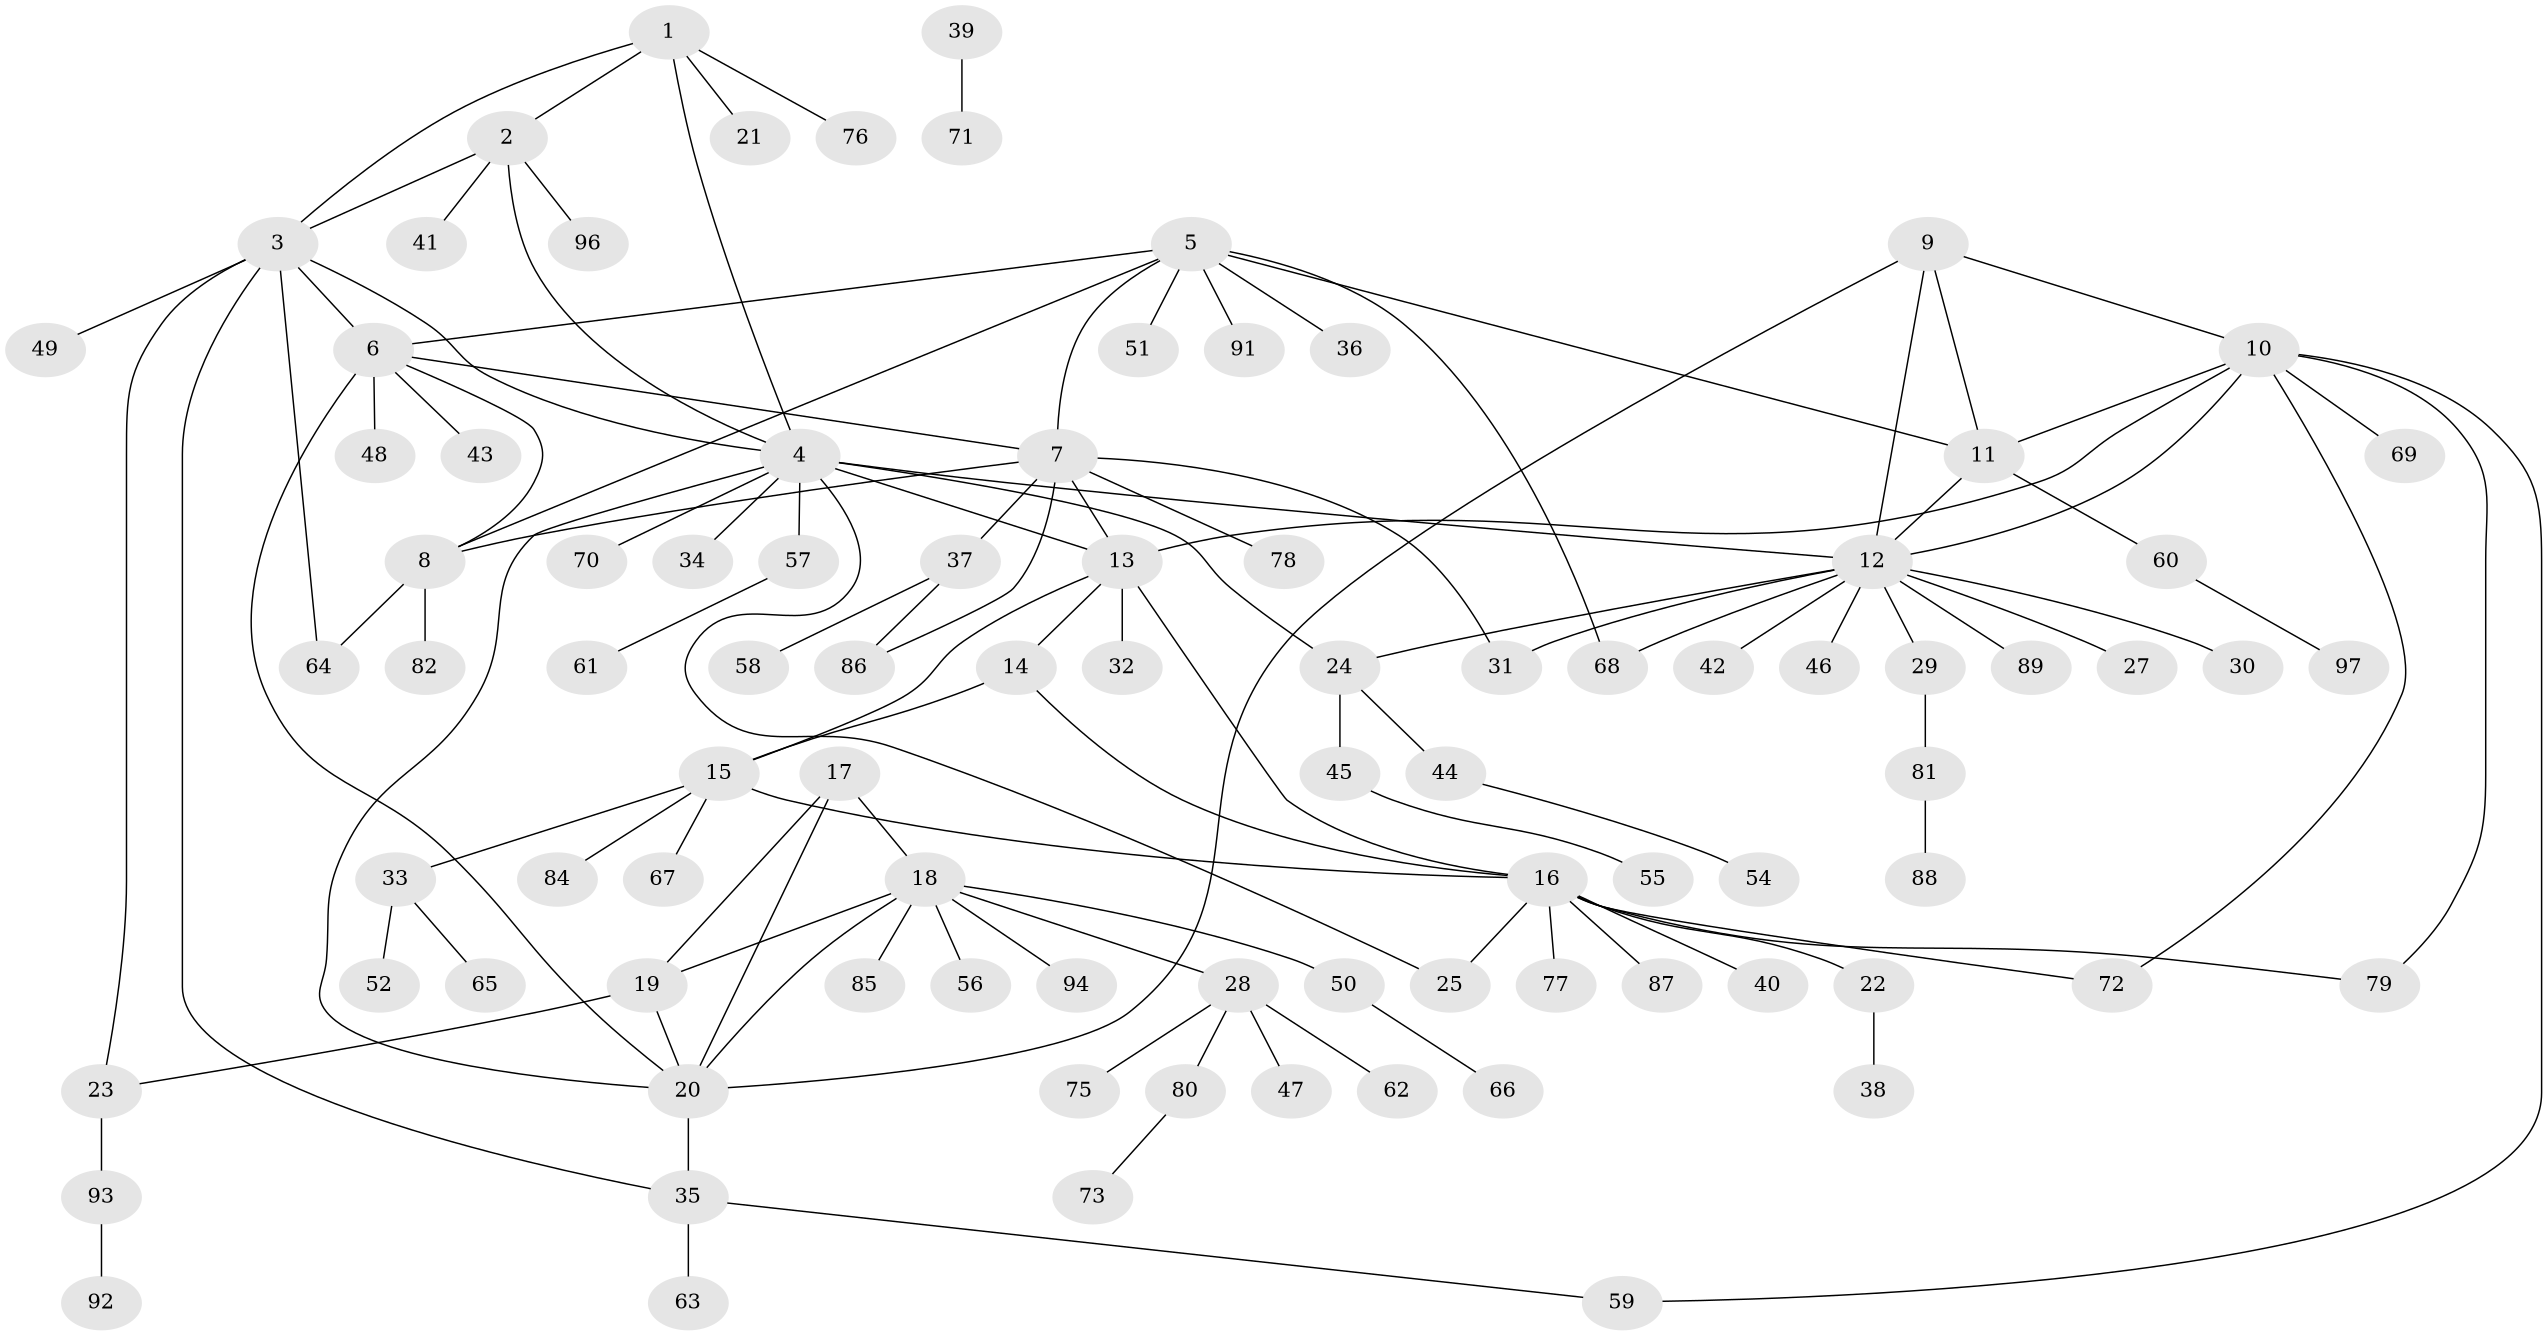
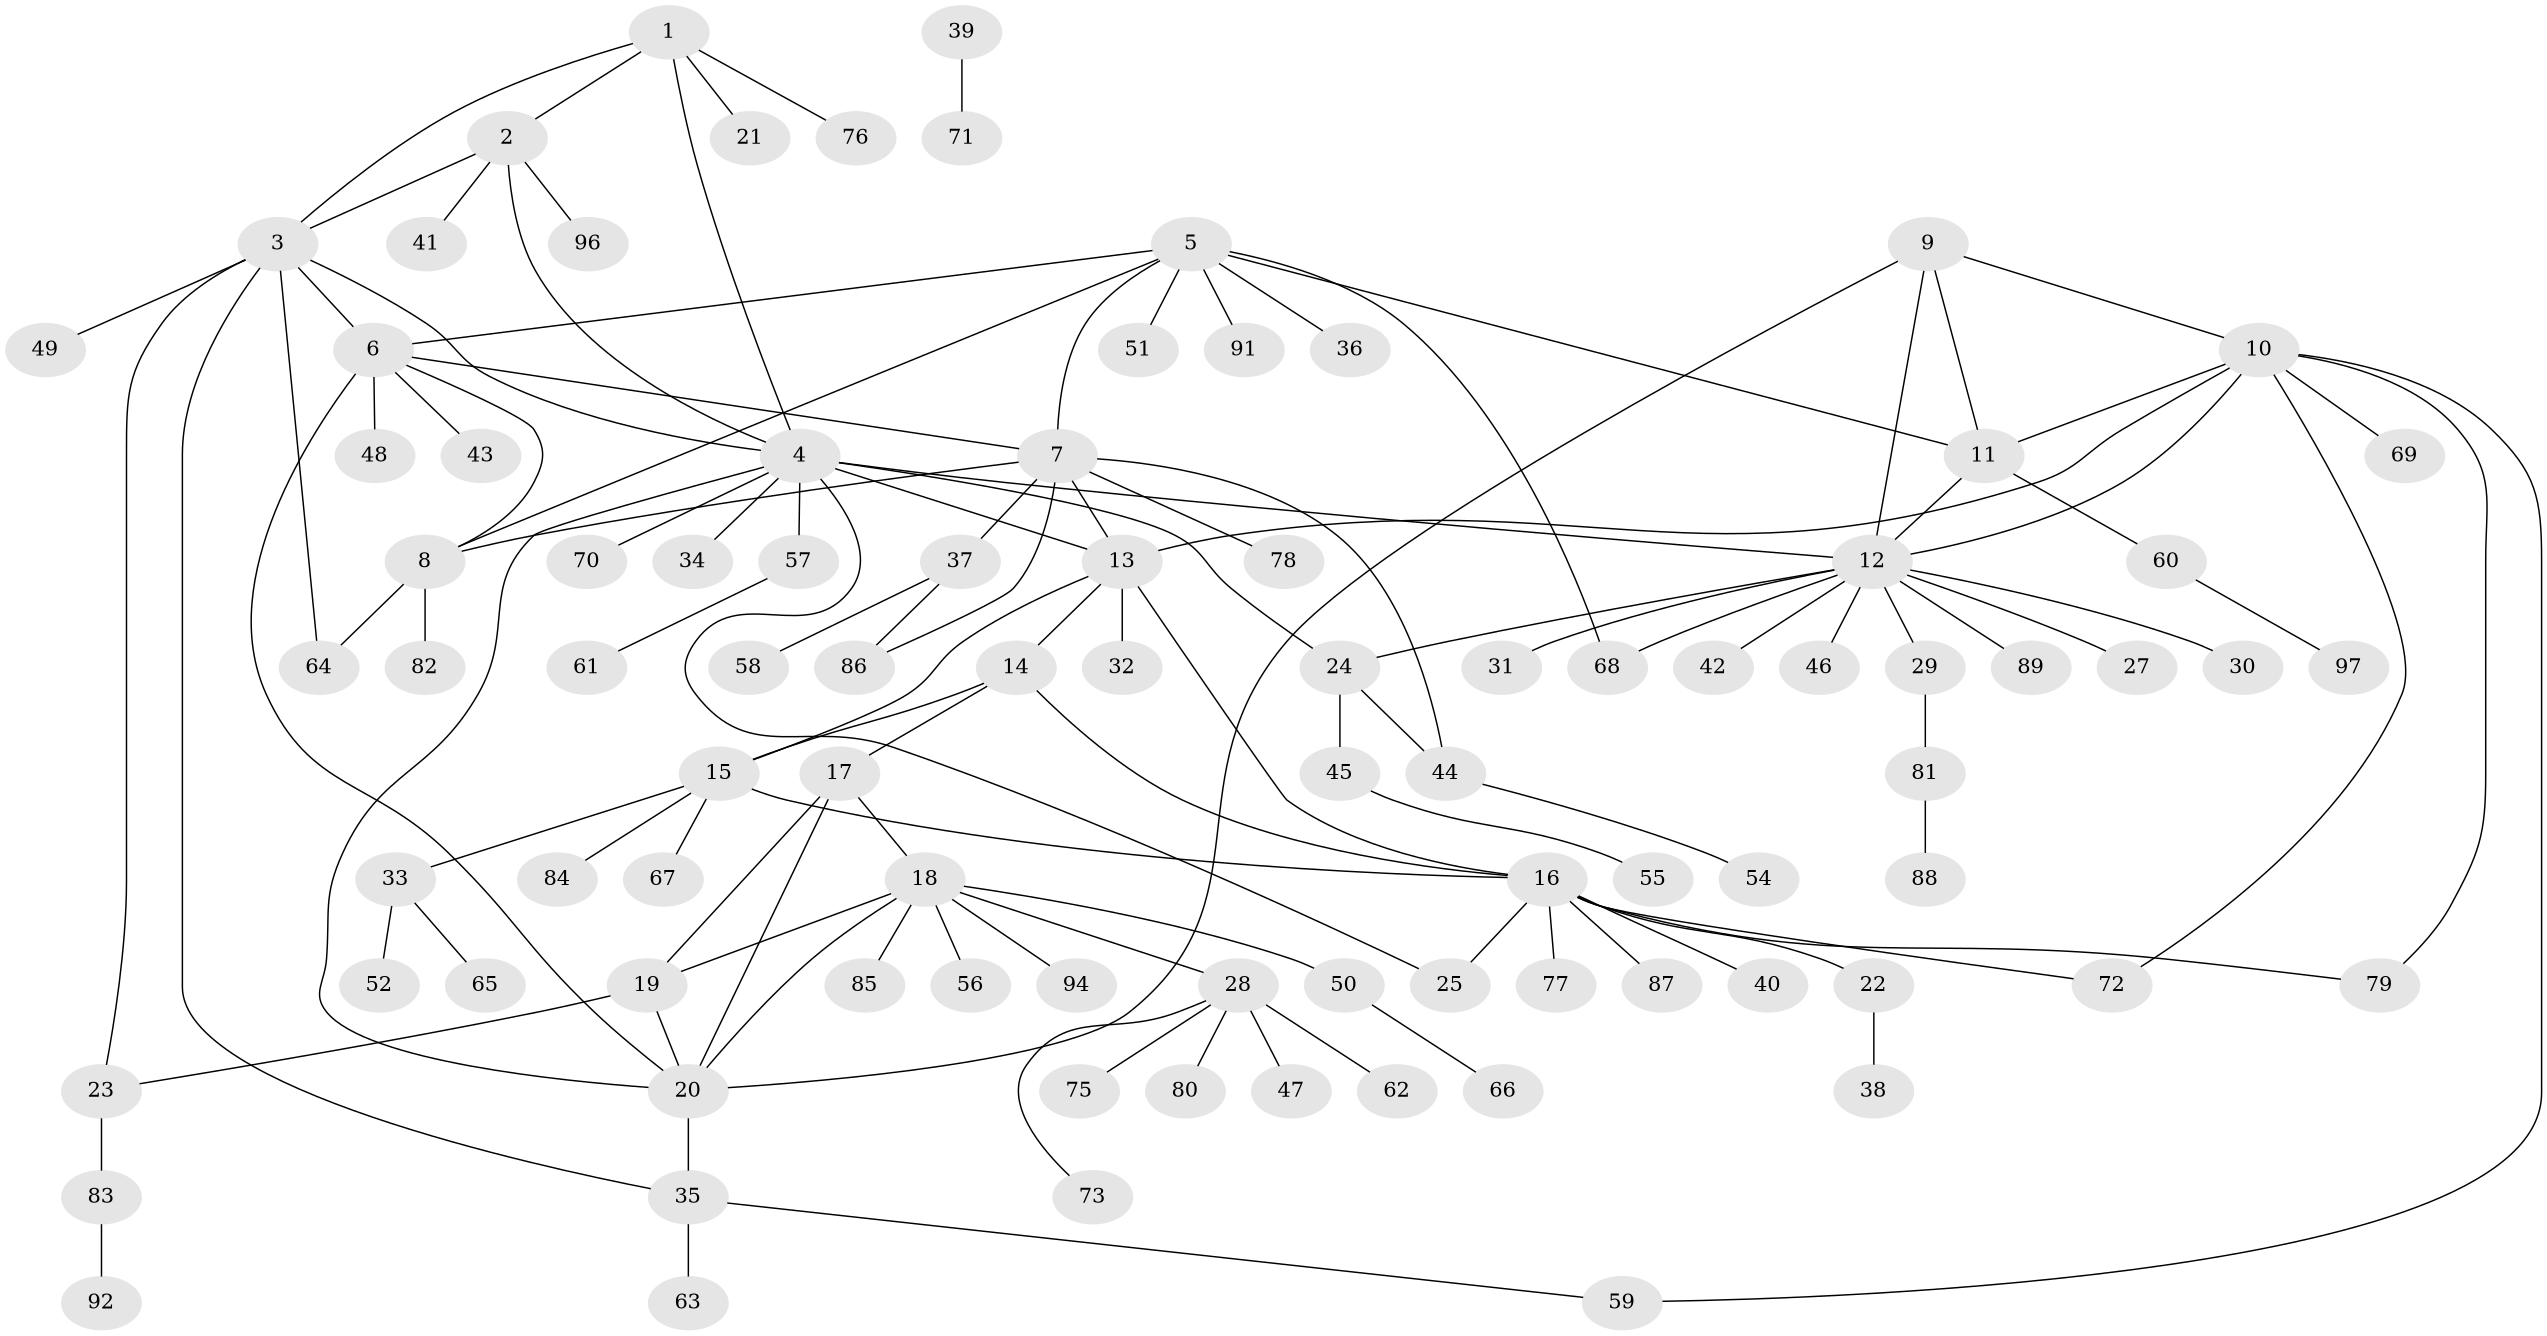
edge "7" -- "31": now "7" -- "44"
edge "14" -- "17": added
edge "80" -- "73": now "28" -- "73"
node "93": label "93" -> "83"
